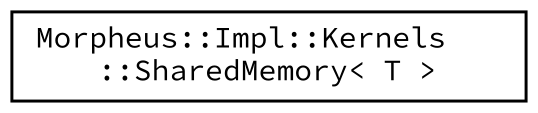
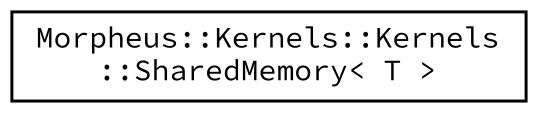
node "Morpheus::Impl::Kernels ::SharedMemory< T >": label "Morpheus::Impl::Kernels ::SharedMemory< T >" -> "Morpheus::Kernels::Kernels ::SharedMemory< T >"
